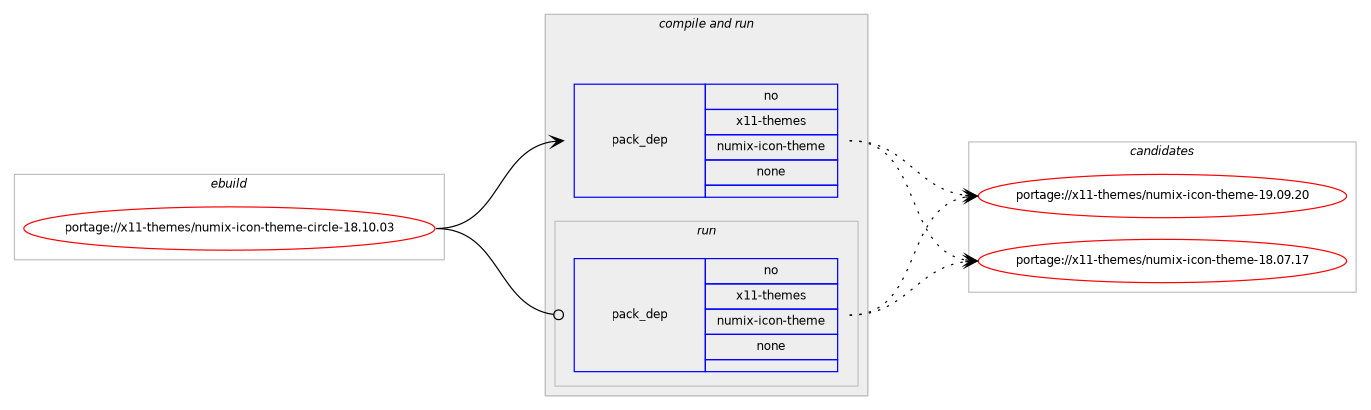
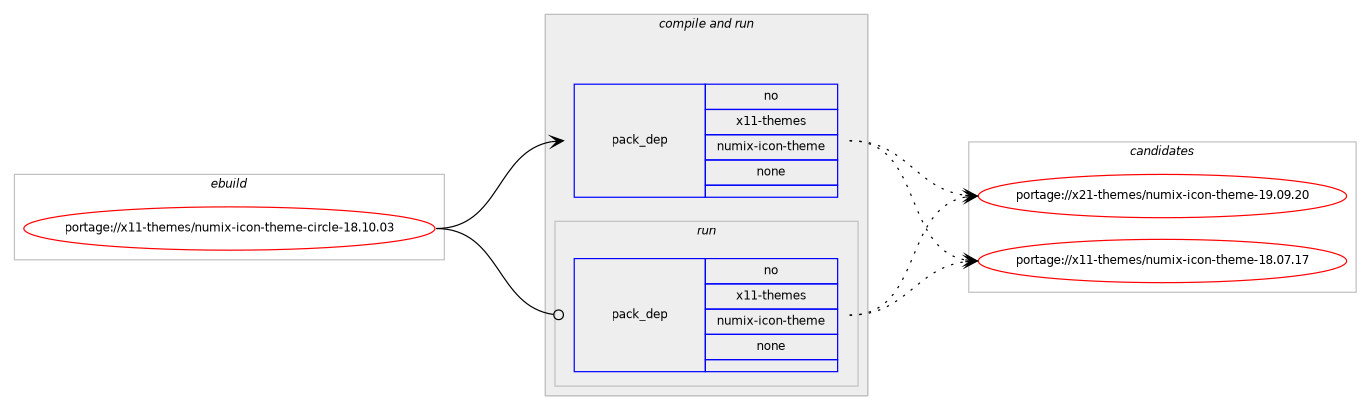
node "portage://x11-themes/numix-icon-theme-19.09.20": label "portage://x11-themes/numix-icon-theme-19.09.20" -> "portage://x21-themes/numix-icon-theme-19.09.20"
